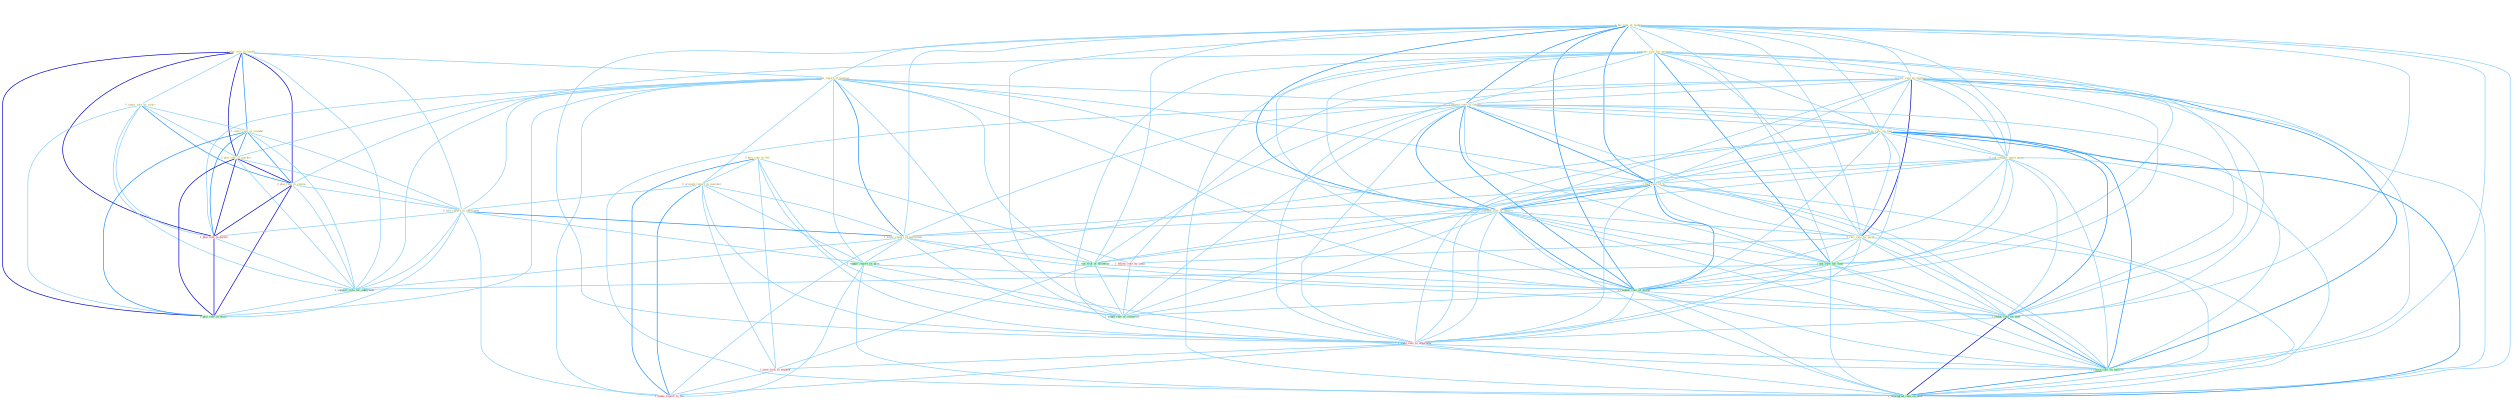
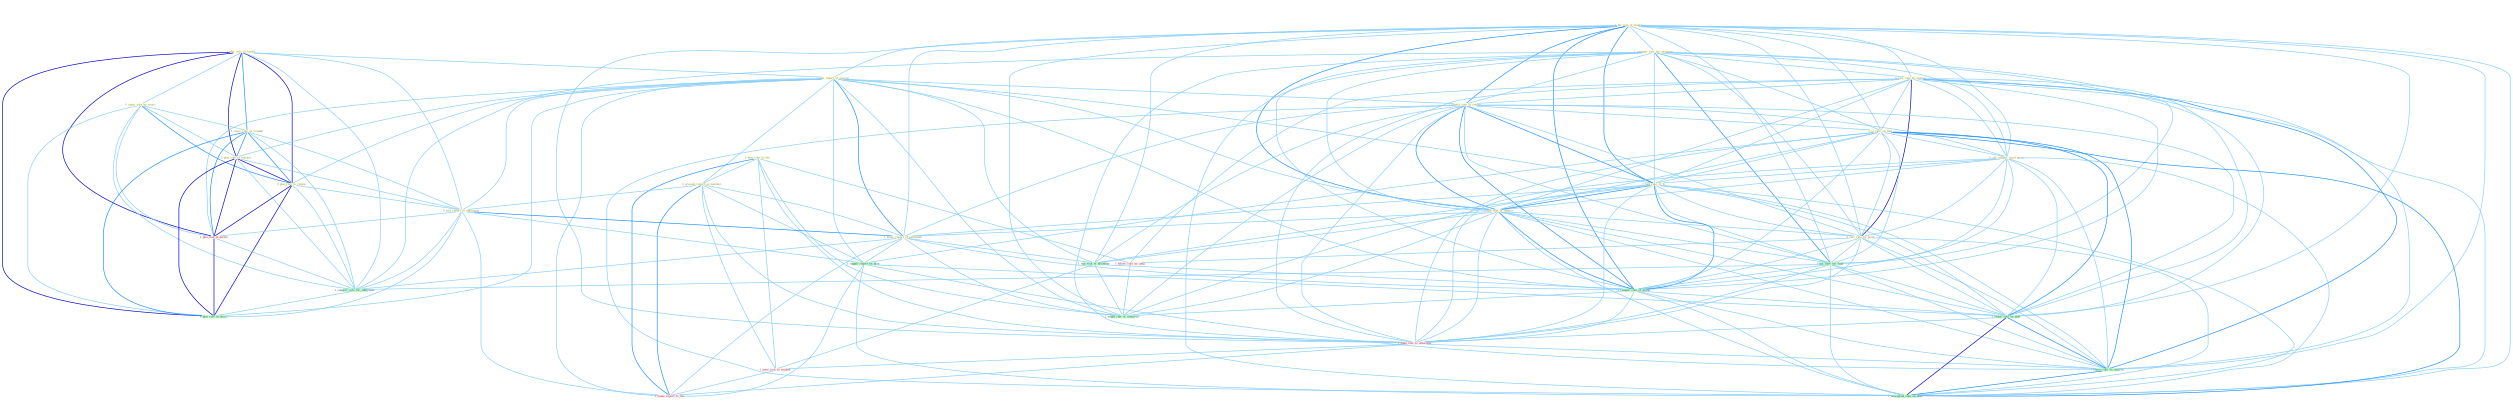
edge "1_expect_rate_of_return" -- "1_lower_rate_on_million": removed
edge "0_nudg_rate_to_othernum" -- "1_downgrad_rate_on_debt": removed
